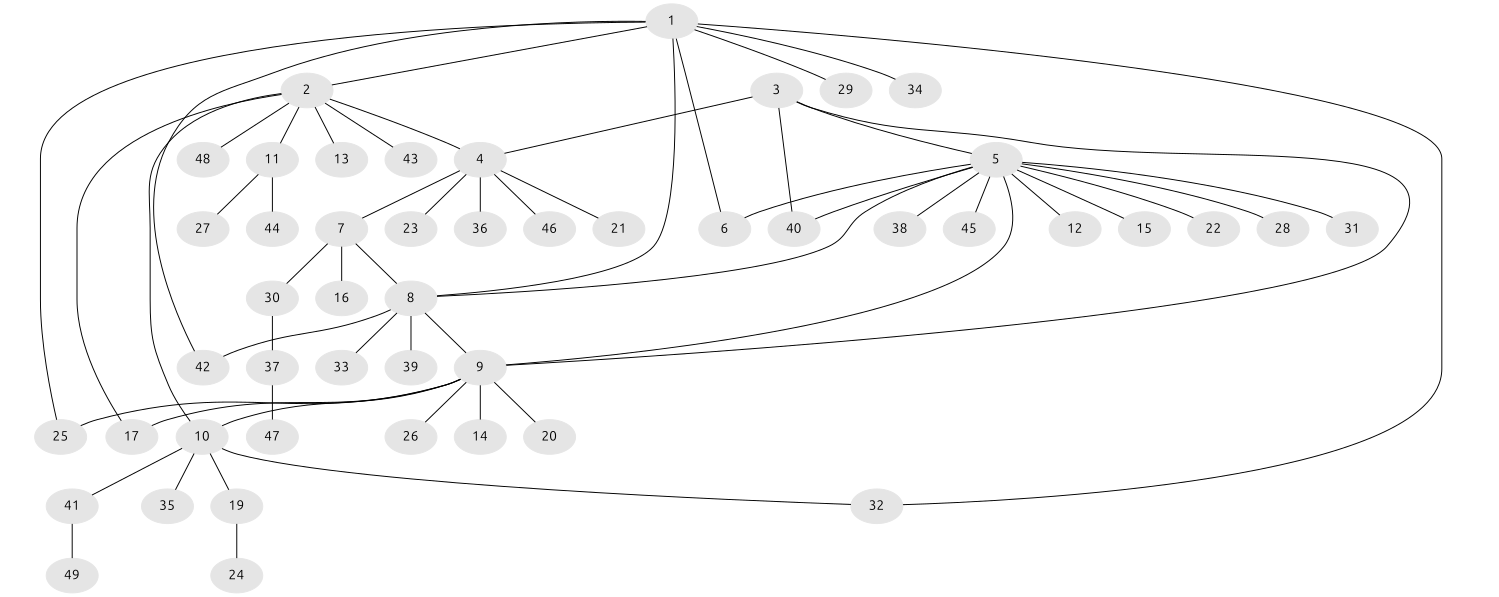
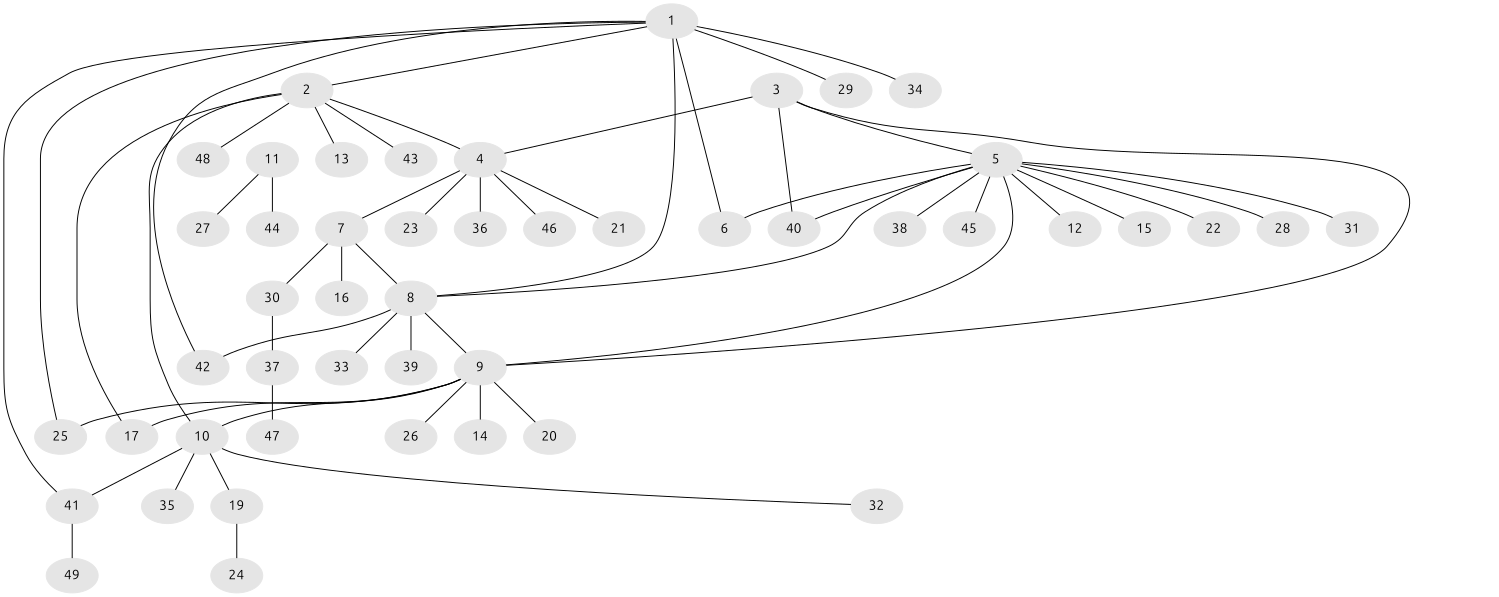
edge "2" -- "11": removed
edge "1" -- "32": now "1" -- "41"
